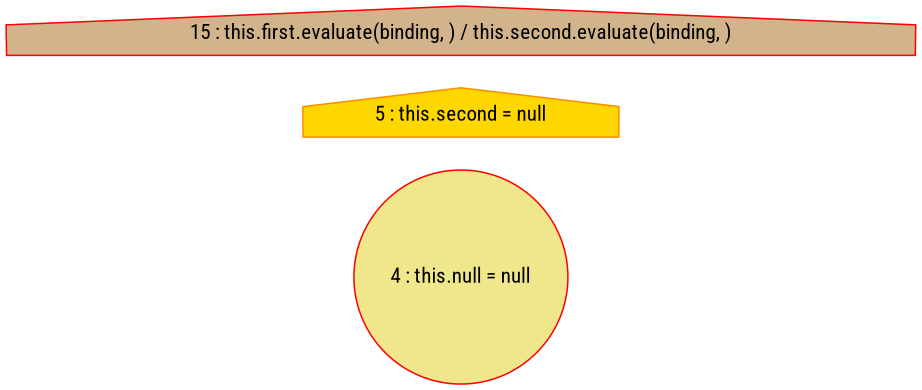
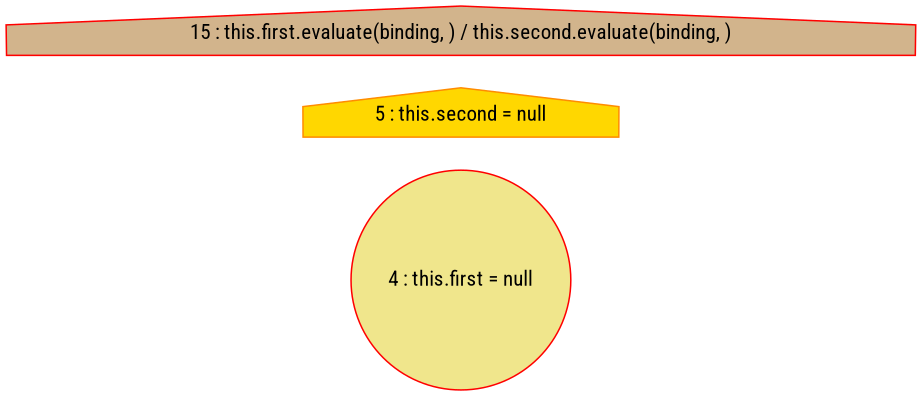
node "4 : this.null = null": label "4 : this.null = null" -> "4 : this.first = null"
